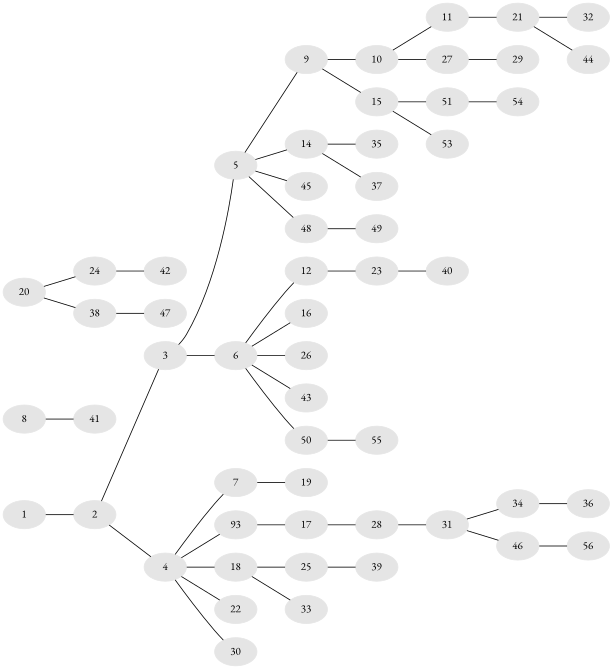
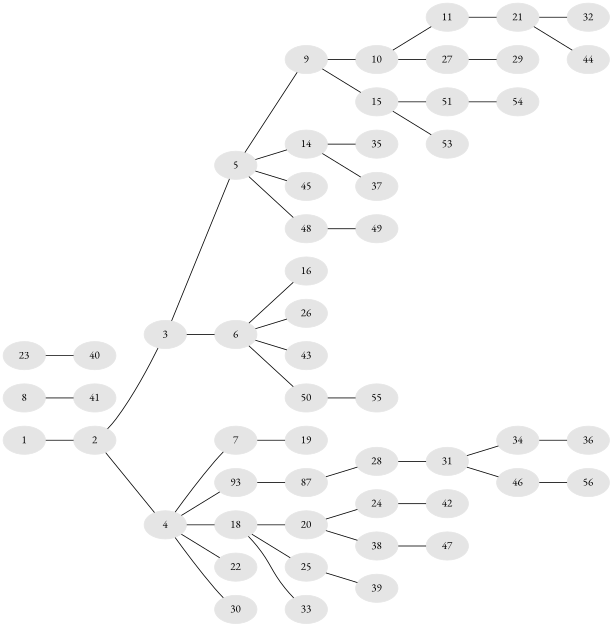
node "12": removed
edge "18" -- "20": added
node "17": label "17" -> "87"
